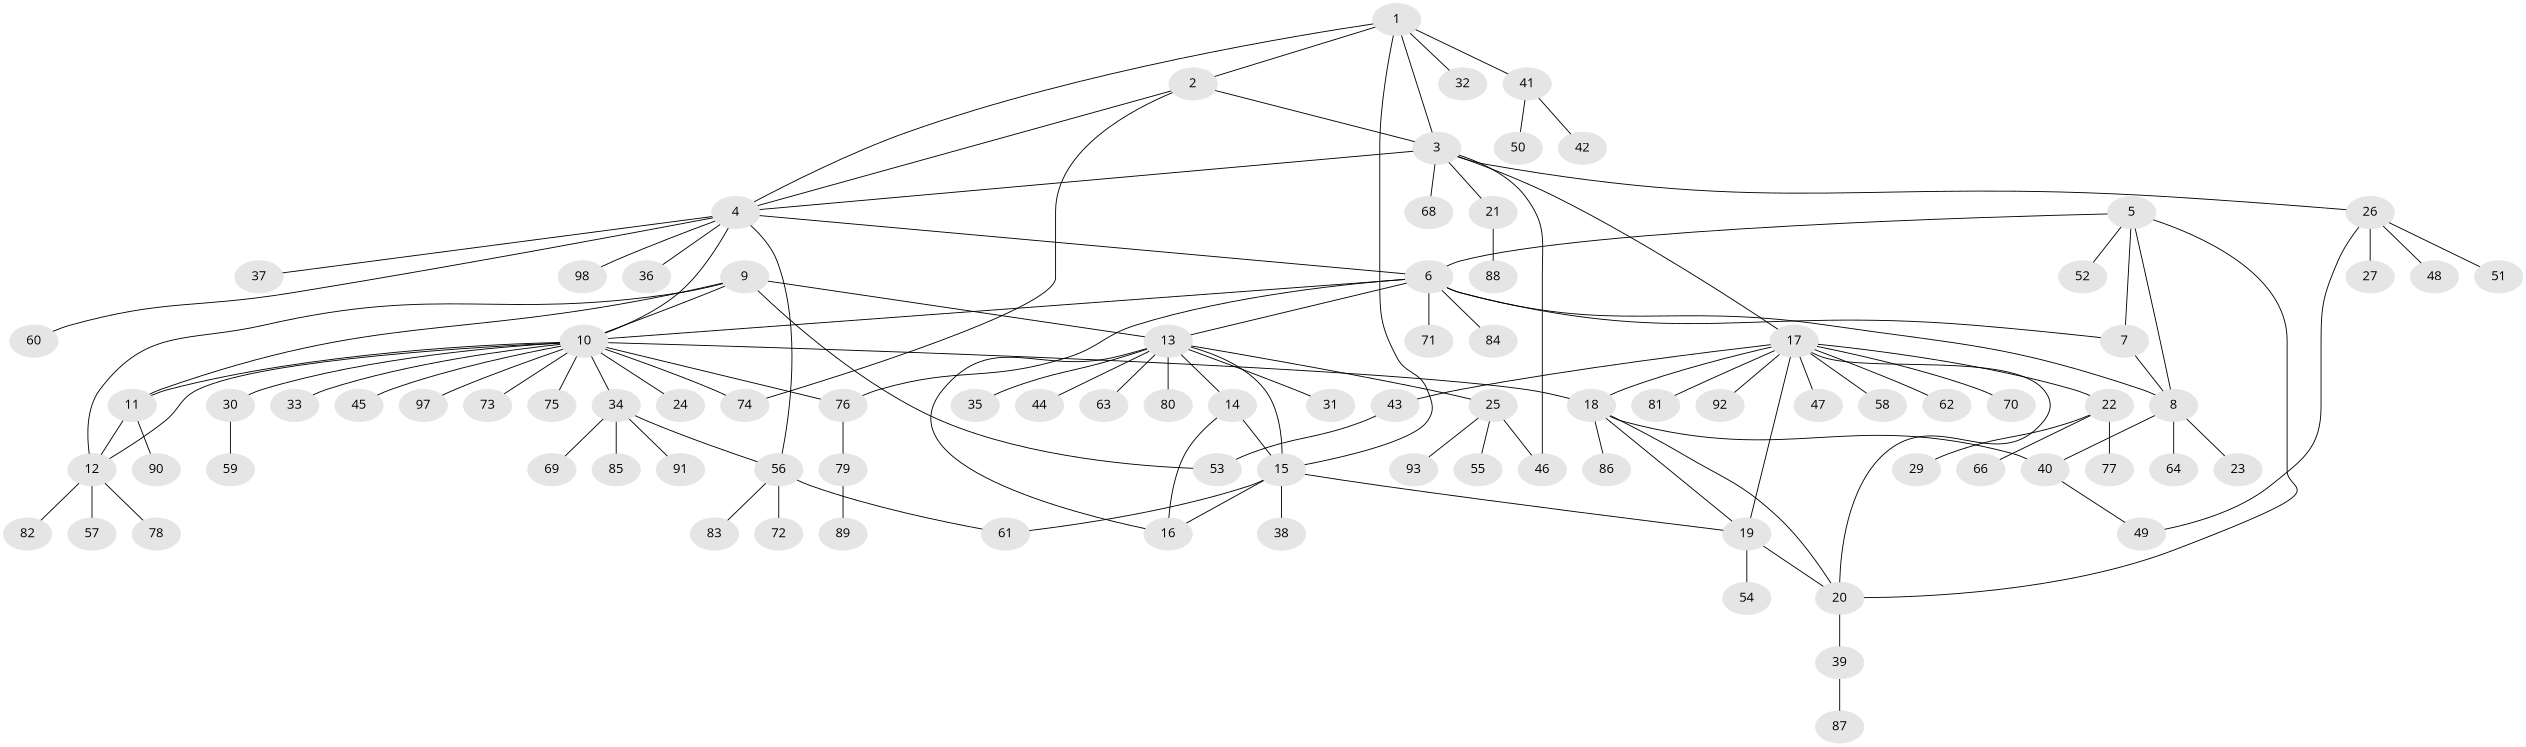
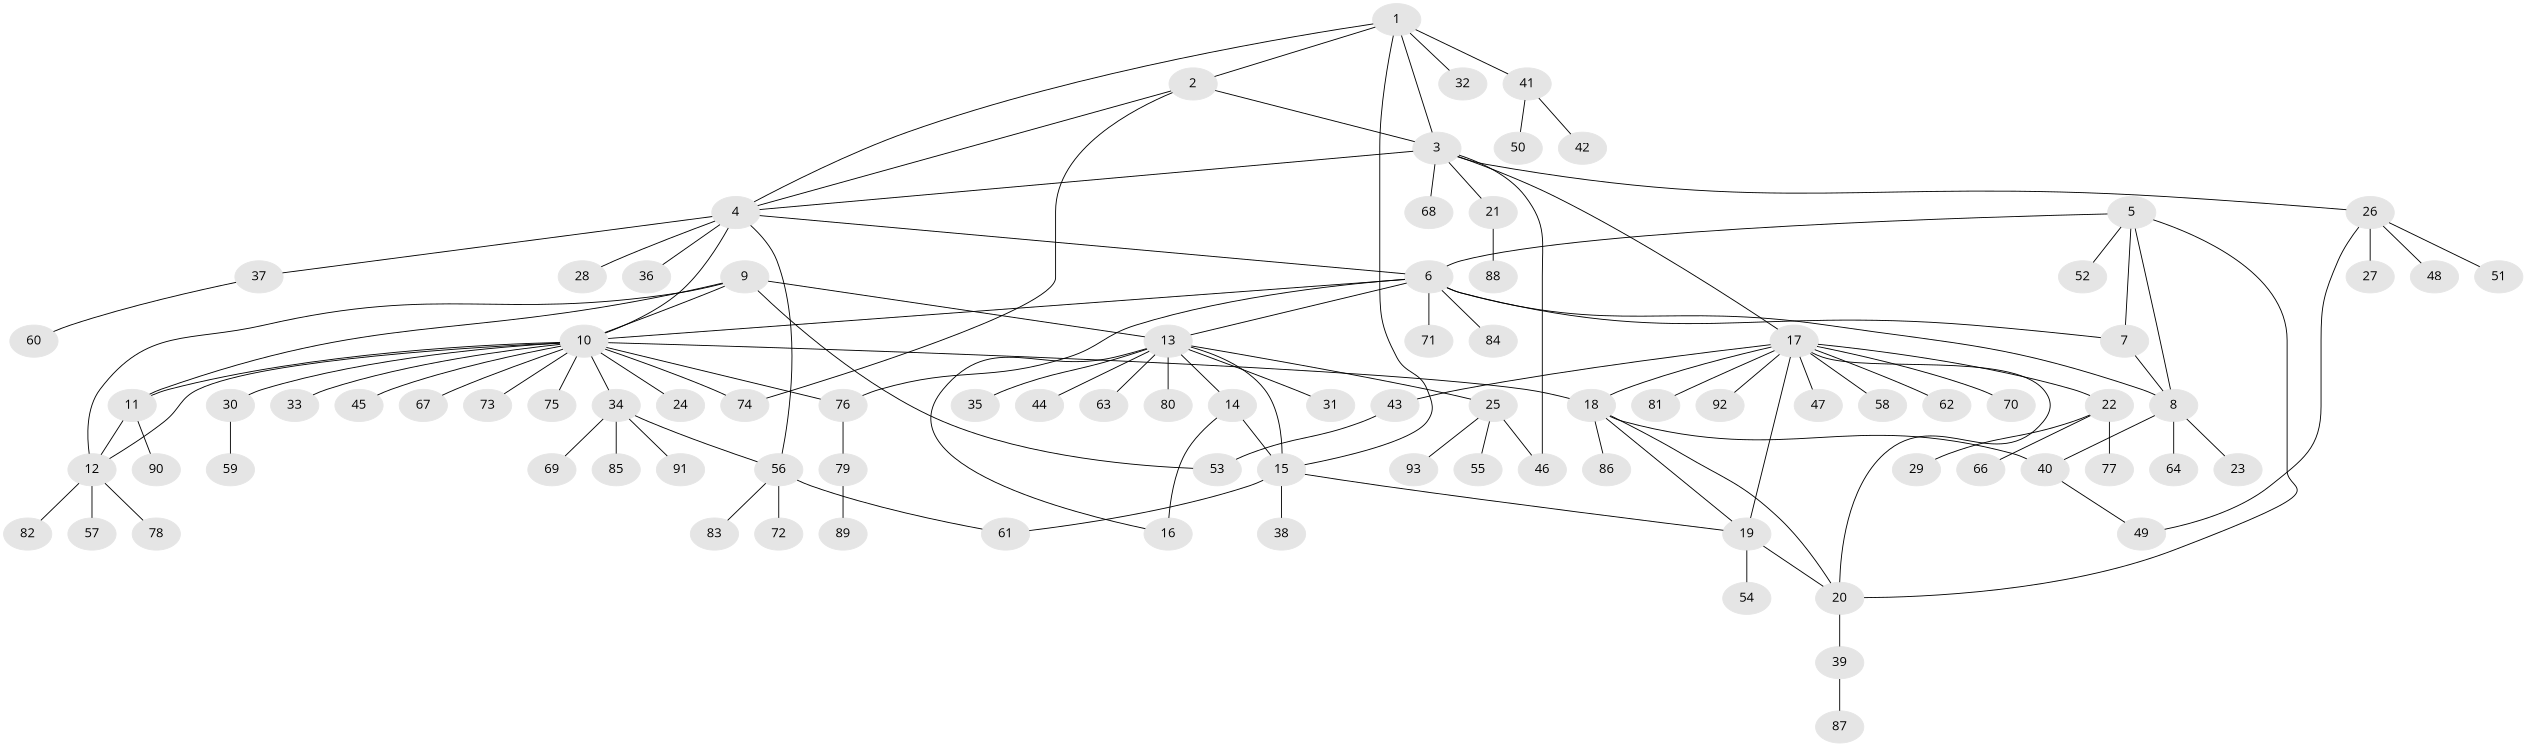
node "98": label "98" -> "28"
edge "4" -- "60": now "37" -- "60"
node "97": label "97" -> "67"
edge "15" -- "16": removed
